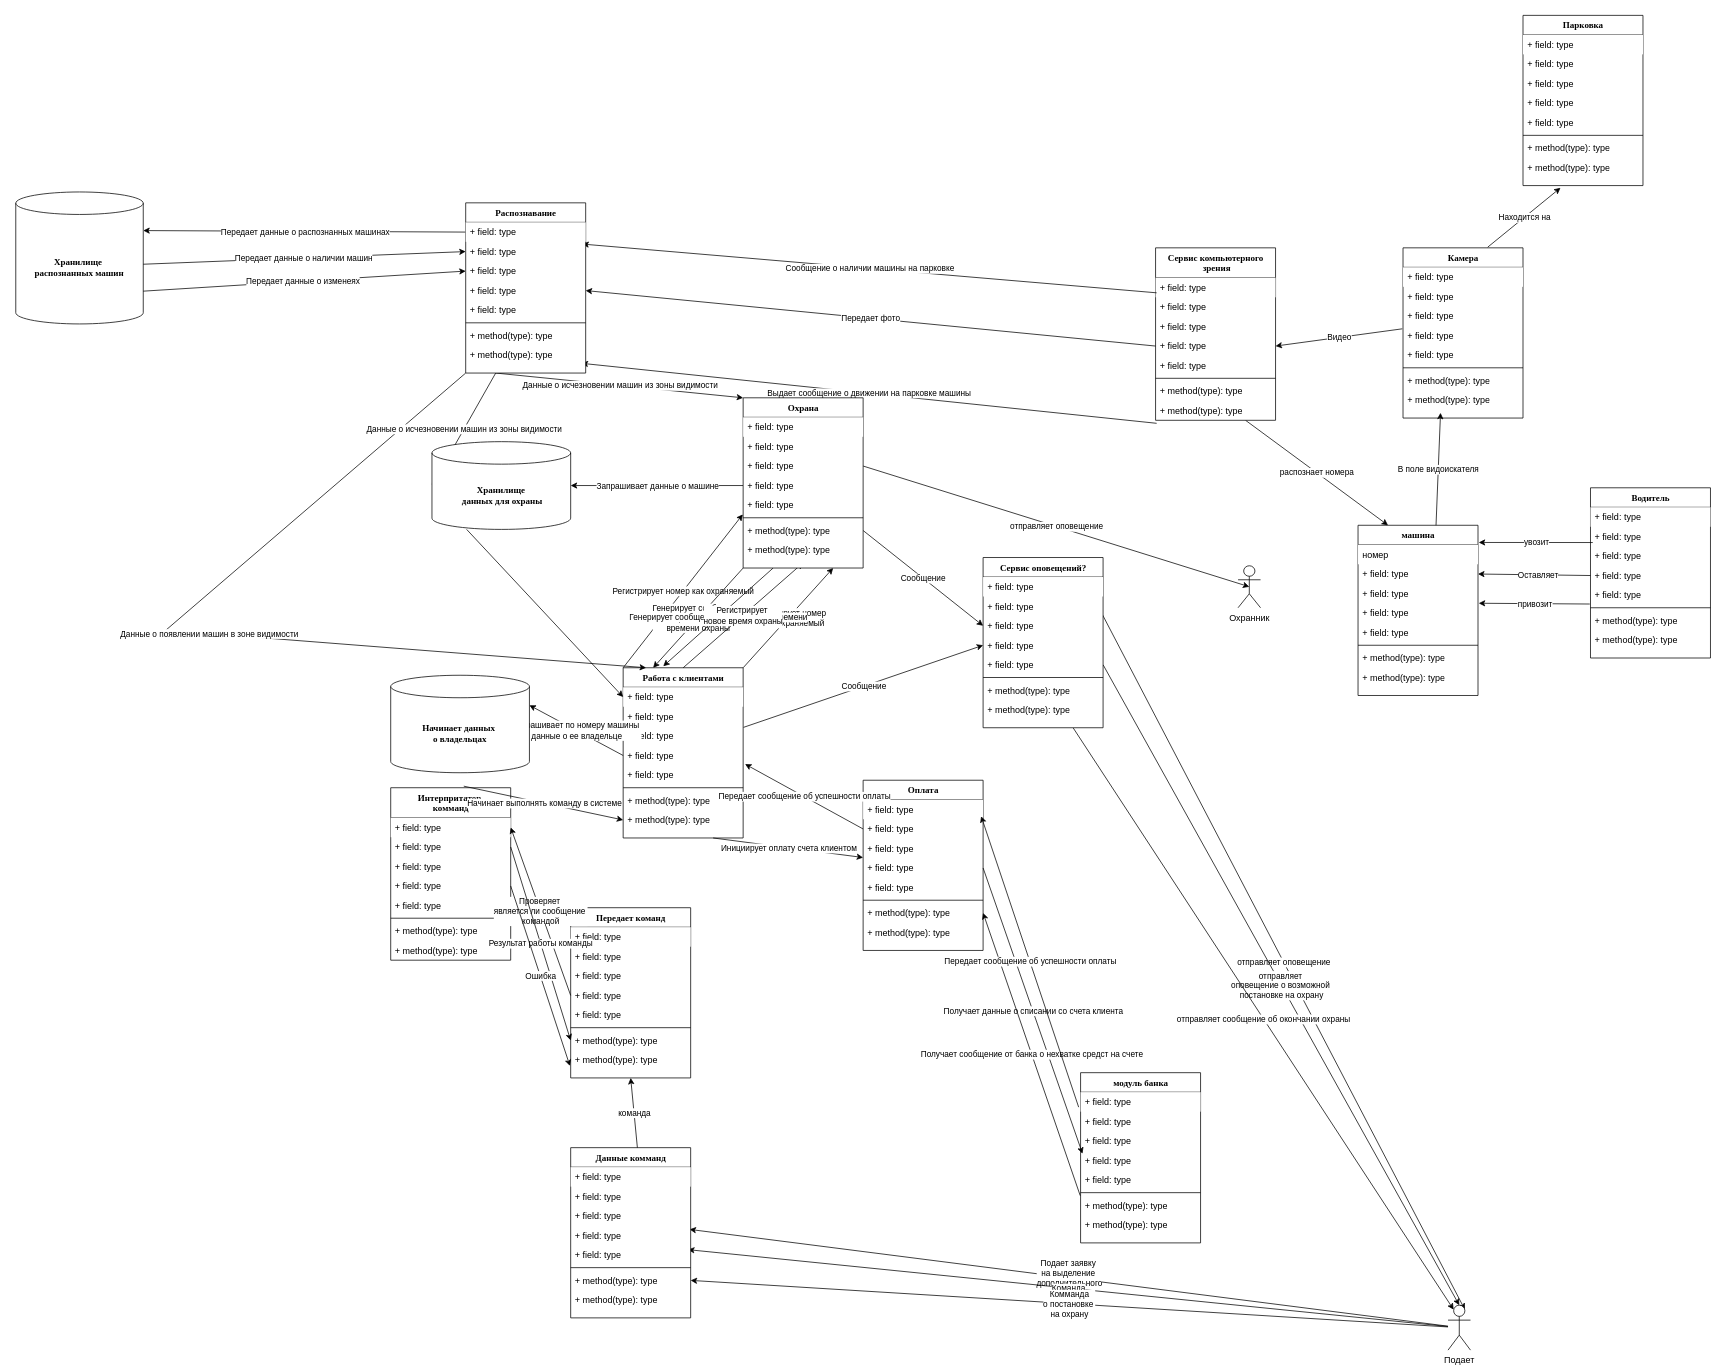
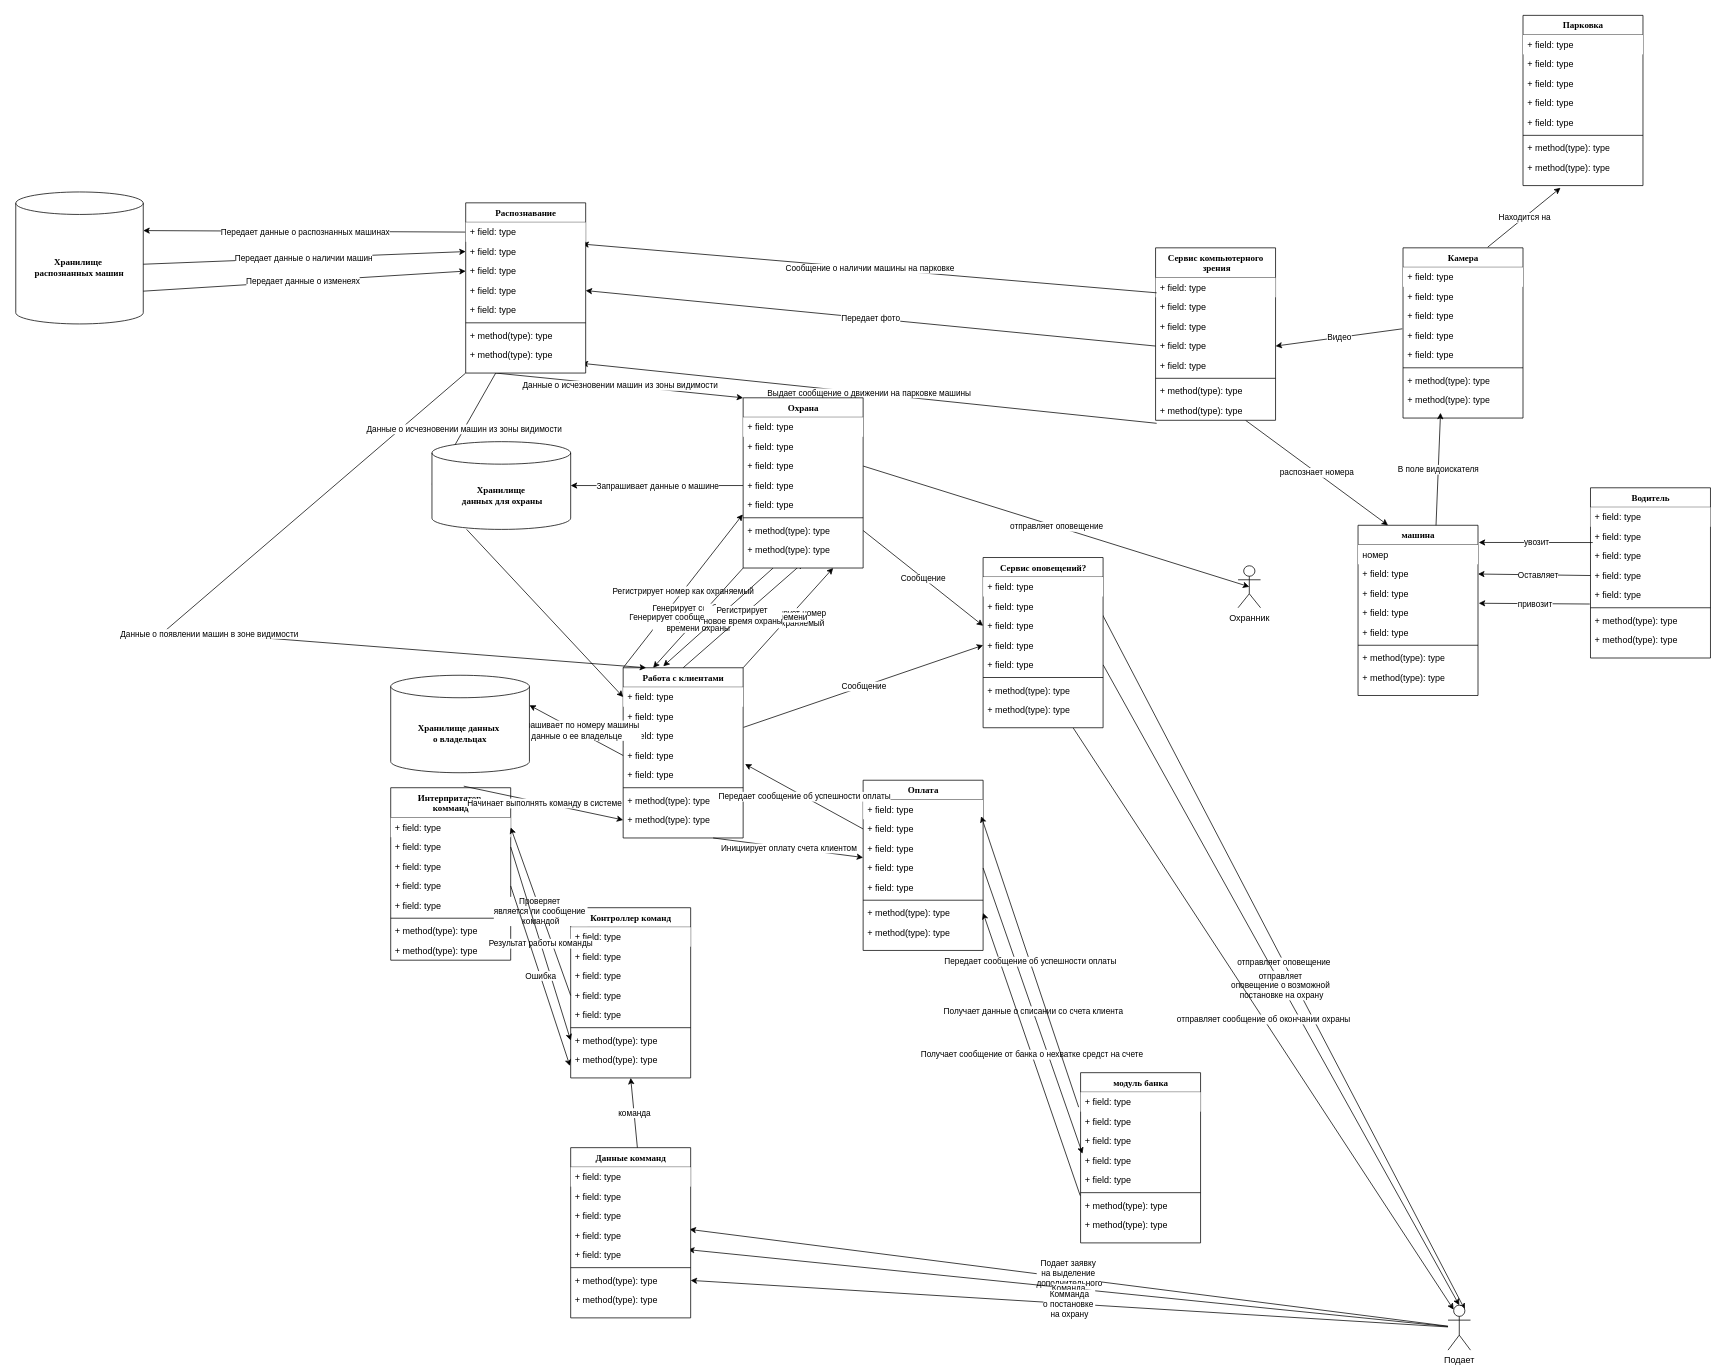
node "Начинает данных о владельцах": label "Начинает данных о владельцах" -> "Хранилище данных о владельцах"
node "Передает команд": label "Передает команд" -> "Контроллер команд"
